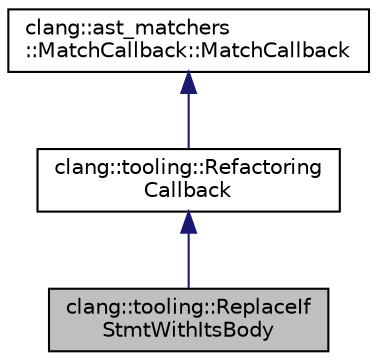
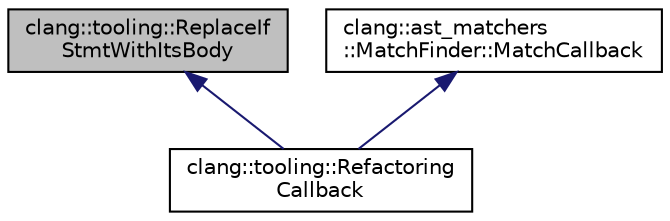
node "clang::ast_matchers ::MatchCallback::MatchCallback": label "clang::ast_matchers ::MatchCallback::MatchCallback" -> "clang::ast_matchers ::MatchFinder::MatchCallback"
edge "clang::tooling::ReplaceIf StmtWithItsBody" -> "clang::tooling::Refactoring Callback": reversed
